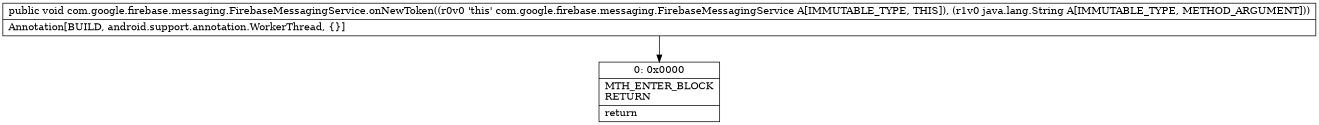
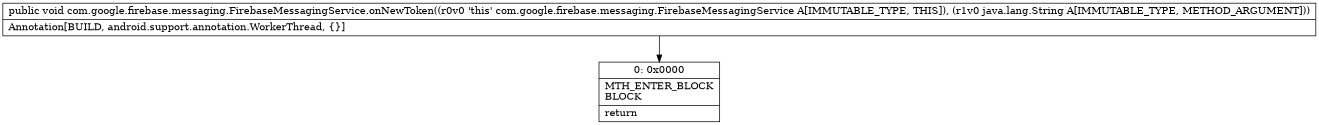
node "0: 0x0000": text "RETURN" -> "BLOCK"
